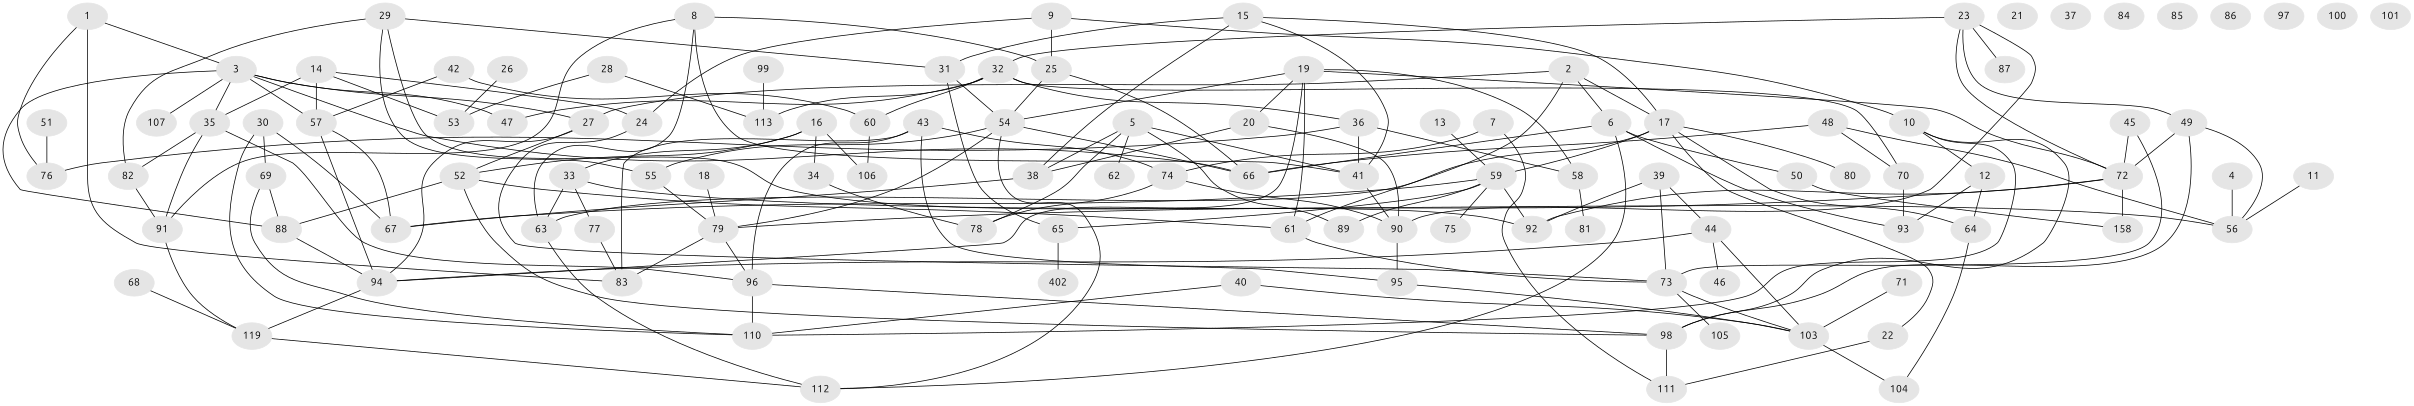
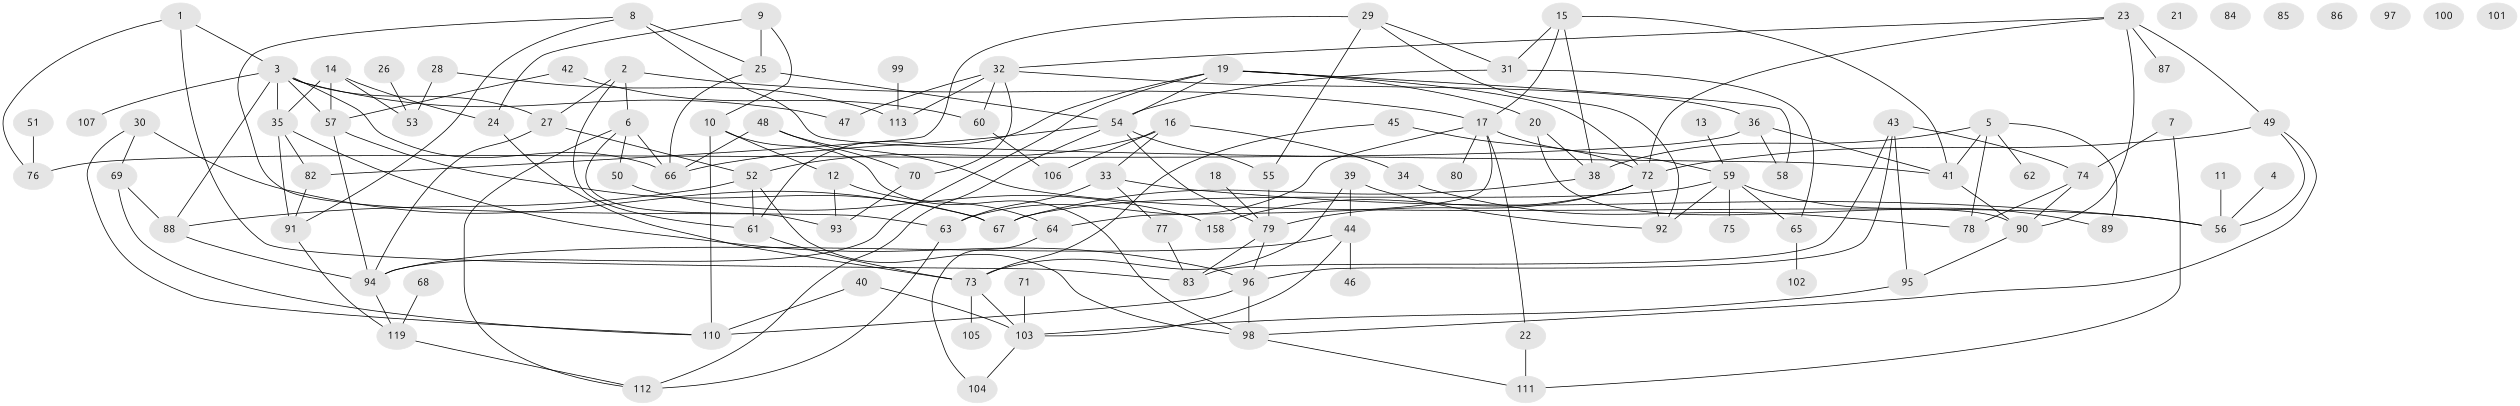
node "37": removed
node "81": removed
node "402": label "402" -> "102"
